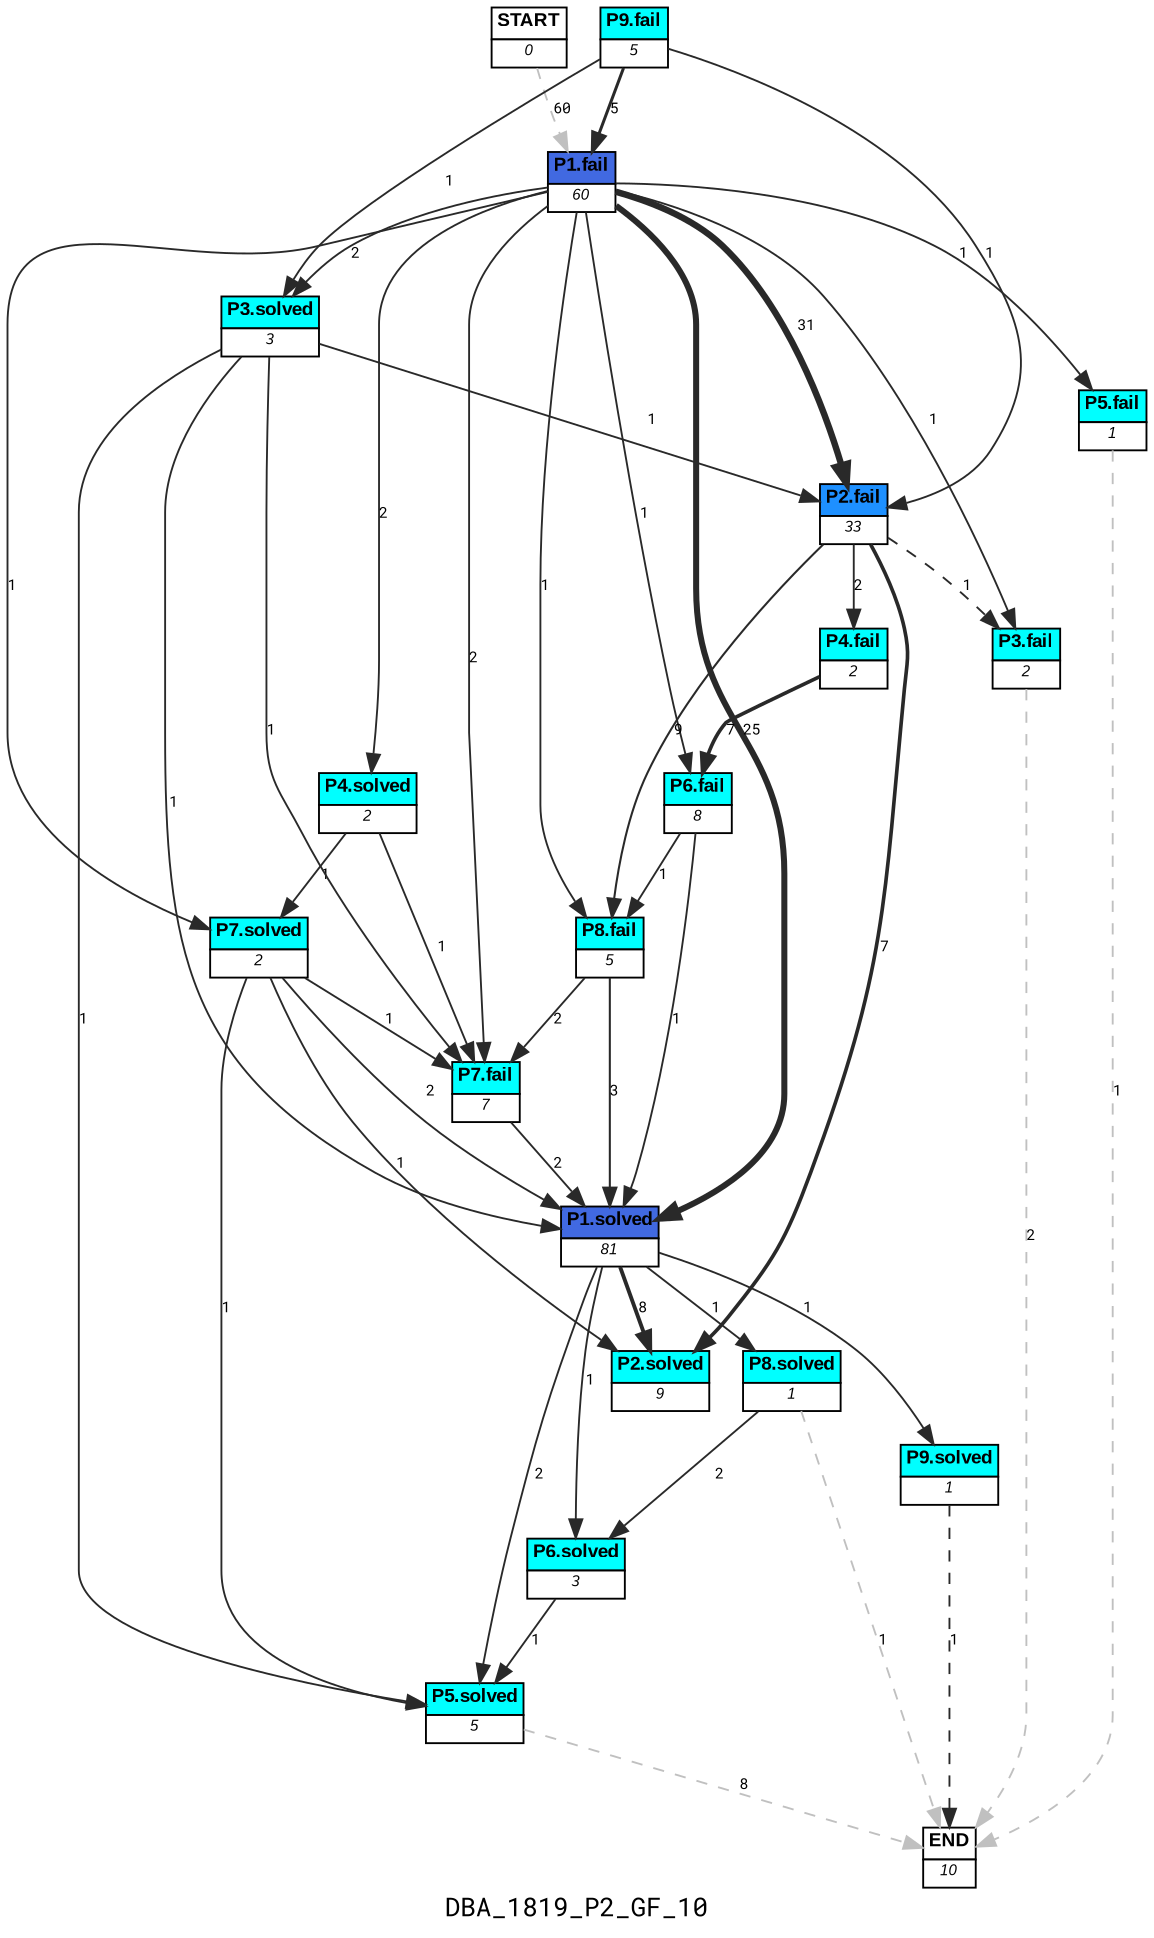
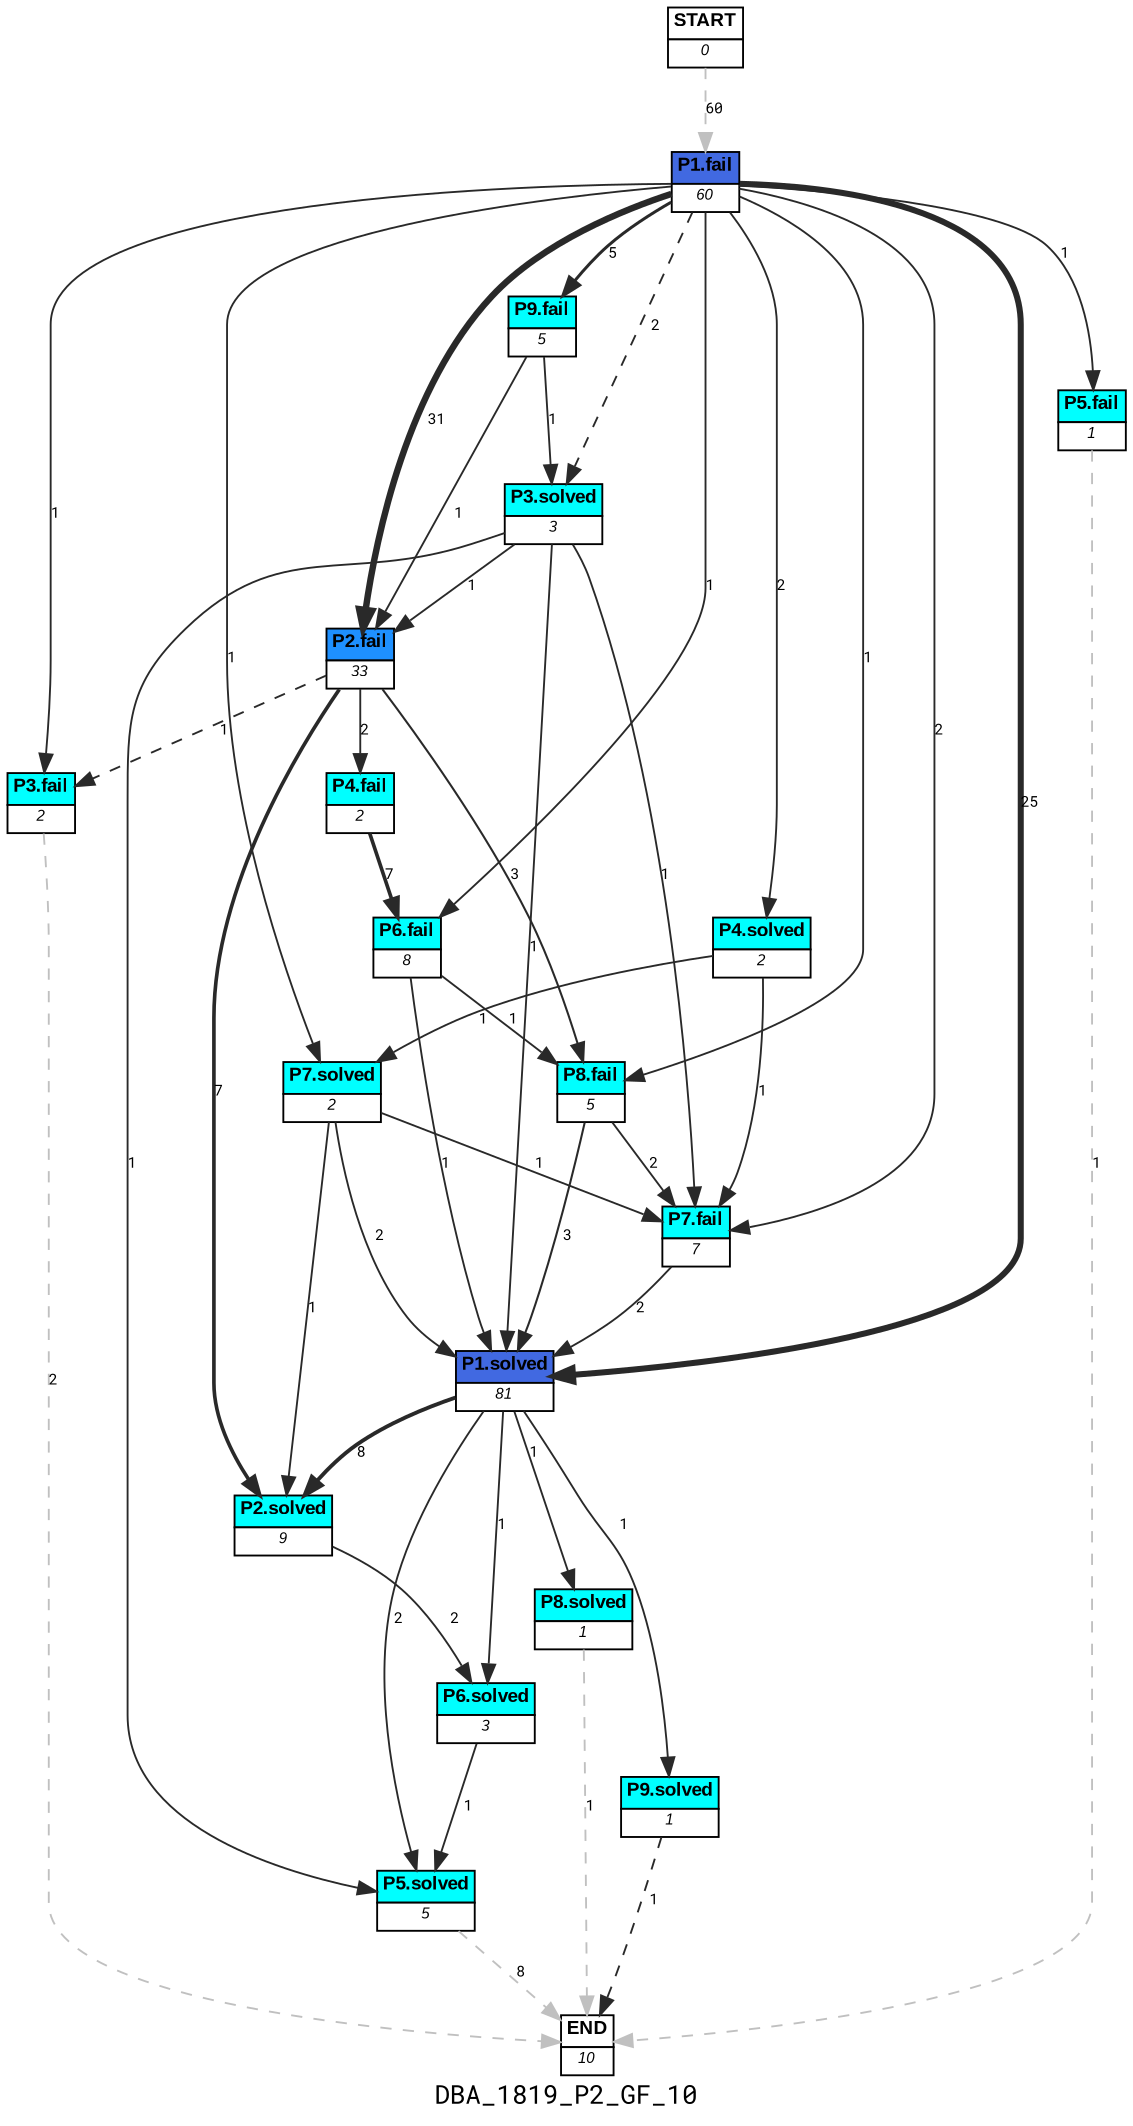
edge "P9.fail" -> "P1.fail": reversed
edge "P1.fail" -> "P3.solved": style solid -> dashed
edge "P2.fail" -> "P8.fail": label "9" -> "3"
edge "P7.solved" -> "P5.solved": removed, label "1"
edge "P8.solved" -> "P6.solved": now "P2.solved" -> "P6.solved"
